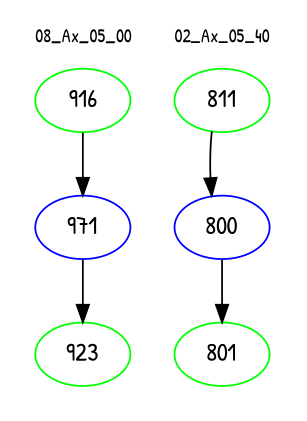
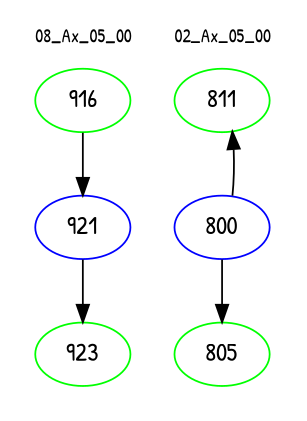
cluster "02_Ax_05_40": label "02_Ax_05_40" -> "02_Ax_05_00"
edge "811" -> "800": reversed
node "971": label "971" -> "921"
node "801": label "801" -> "805"
